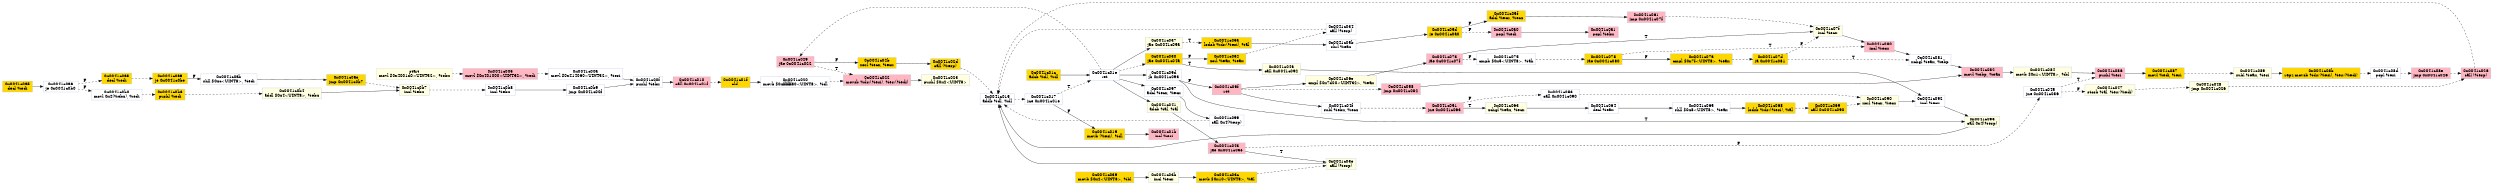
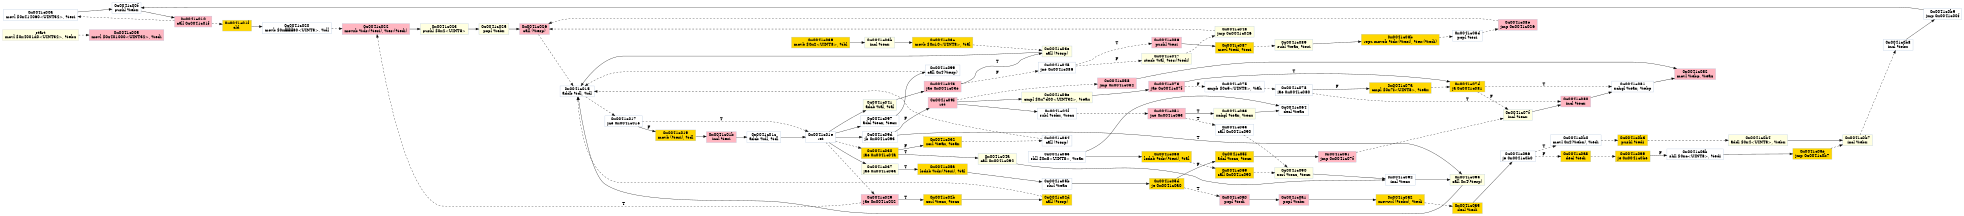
node "0x0041c025 popl %ebx": added
edge "0x0041c05d je 0x0041c0a0" -> "0x0041c0a0 popl %edi": label "F" -> "T"
edge "0x0041c073 jae 0x0041c07f" -> "0x0041c07f incl %ecx": now "0x0041c073 jae 0x0041c07f" -> "0x0041c07d ja 0x0041c081"
edge "0x0041c037 jae 0x0041c05a" -> "0x0041c05a lodsb %ds:(%esi), %al": style dashed -> solid
node "0x0041c078 jae 0x0041c080": fillcolor gold -> white
edge "0x0041c029 jae 0x0041c022" -> "0x0041c02b xorl %ecx, %ecx": label "F" -> "T"
node "0x0041c084 movb $0x1<UINT8>, %bl": removed
edge "0x0041c005 movl $0x401000<UINT32>, %edi" -> "0x0041c00a movl $0x414060<UINT32>, %esi": now "0x0041c010 call 0x0041c01f" -> "0x0041c00a movl $0x414060<UINT32>, %esi"
node "0x0041c01c adcb %dl, %dl": fillcolor gold -> white
edge "0x0041c0a6 je 0x0041c0b0" -> "0x0041c0b0 movl 0x2(%ebx), %edi": label "F" -> "T"
edge "0x0041c051 jne 0x0041c063" -> "0x0041c053 call 0x0041c090": label "F" -> "T"
edge "0x0041c064 decl %eax" -> "0x0041c065 shll $0x8<UINT8>, %eax": reversed
edge "0x0041c01b incl %esi" -> "0x0041c01c adcb %dl, %dl": added
node "0x0041c0a2 movzwl (%ebx), %edi": added
